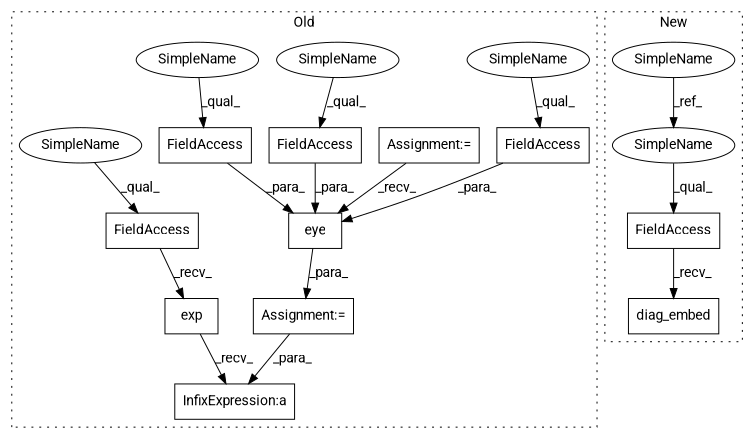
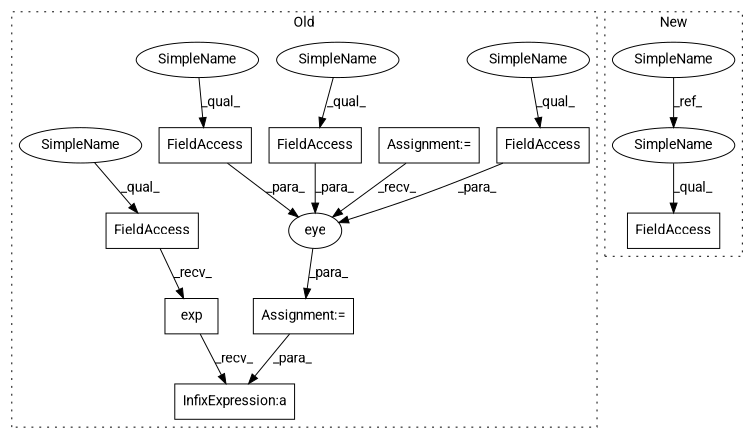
node "eye": shape box -> ellipse
node "diag_embed": removed
